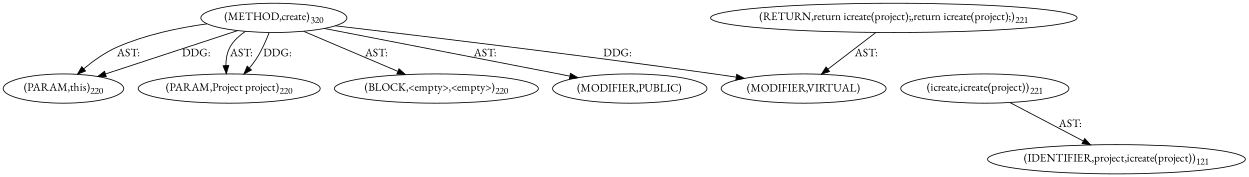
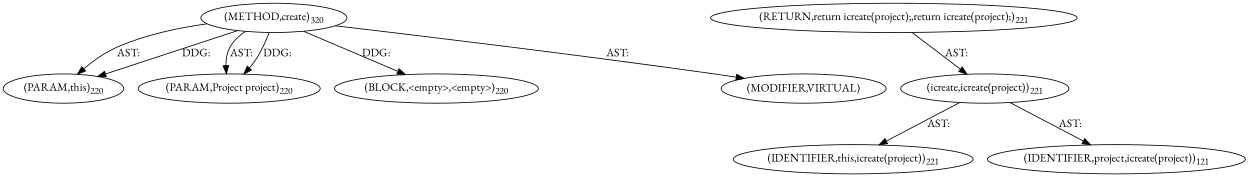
edge "(RETURN,return icreate(project);,return icreate(project);)" -> "(MODIFIER,VIRTUAL)": now "(RETURN,return icreate(project);,return icreate(project);)" -> "(icreate,icreate(project))"
edge "(METHOD,create)" -> "(BLOCK,<empty>,<empty>)": label "AST: " -> "DDG: "
edge "(METHOD,create)" -> "(MODIFIER,VIRTUAL)": label "DDG: " -> "AST: "
node "(MODIFIER,PUBLIC)": removed
node "(IDENTIFIER,this,icreate(project))": added
